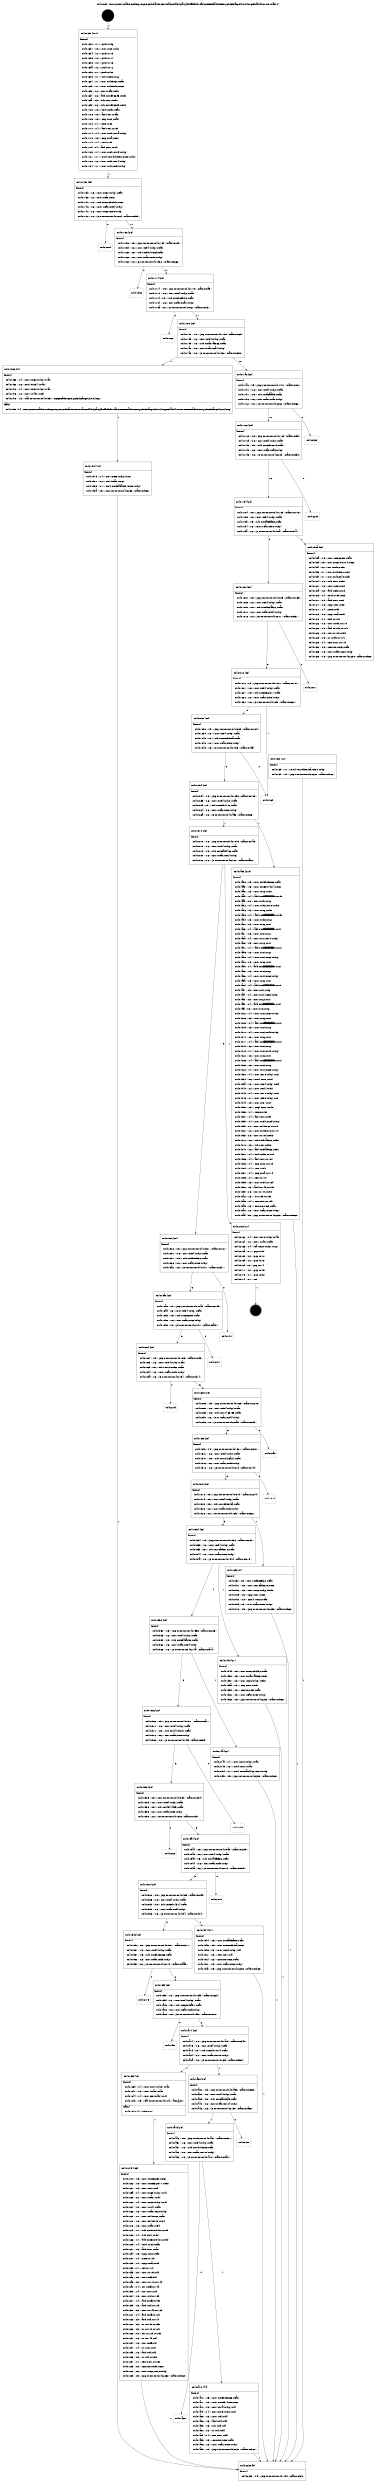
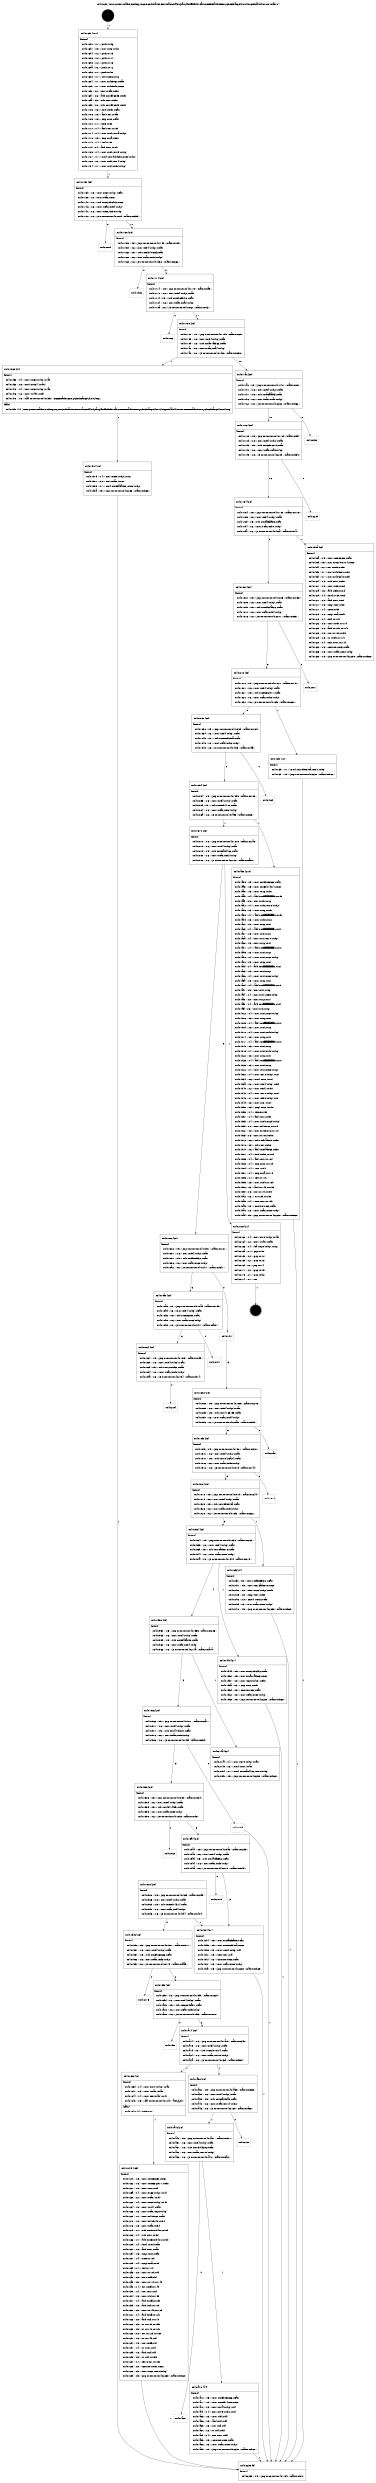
edge "0x40181c [28]" -> "0x401bcf": now "0x40181c [28]" -> "0x401cf0 [12]"
edge "0x4018c4 [28]" -> "0x4018e0 [28]": now "0x401d17" -> "0x4018e0 [28]"
edge "0x4019a4 [28]" -> "0x4019c0 [28]": now "0x4019a4 [28]" -> "0x401bb4 [27]"
edge "0x40214a [22]" -> "0x40223e [5]": now "0x401d8f" -> "0x40223e [5]"
